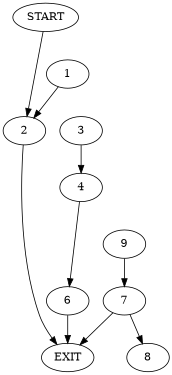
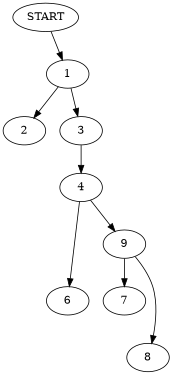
edge "START" -> "2": now "START" -> "1"
edge "1" -> "3": added
edge "4" -> "9": added
edge "7" -> "8": now "9" -> "8"
node "EXIT": removed
